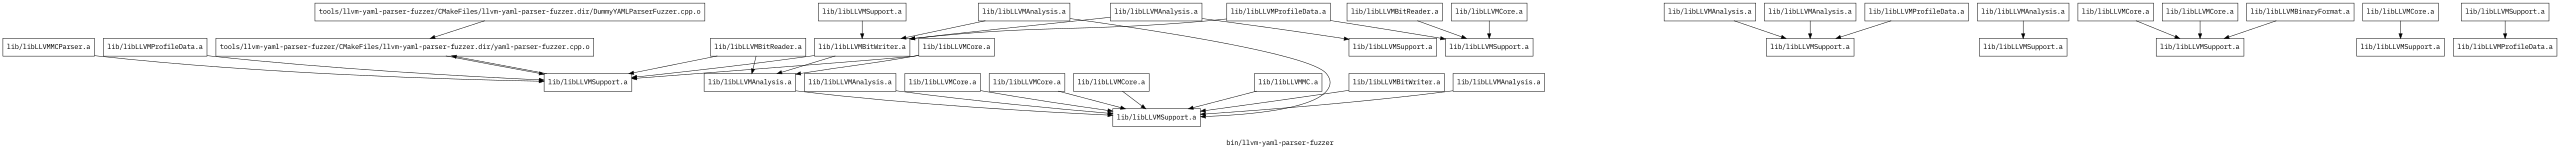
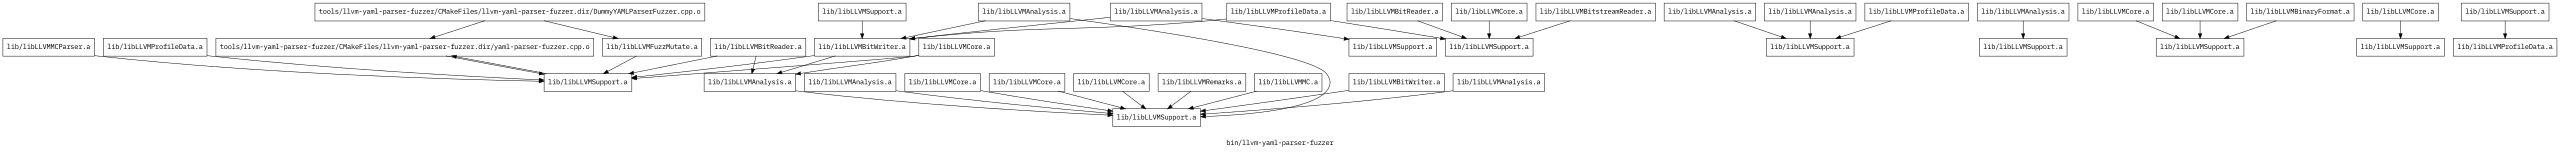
node "lib/libLLVMBitstreamReader.a": added
node "lib/libLLVMFuzzMutate.a": added
node "lib/libLLVMRemarks.a": added
